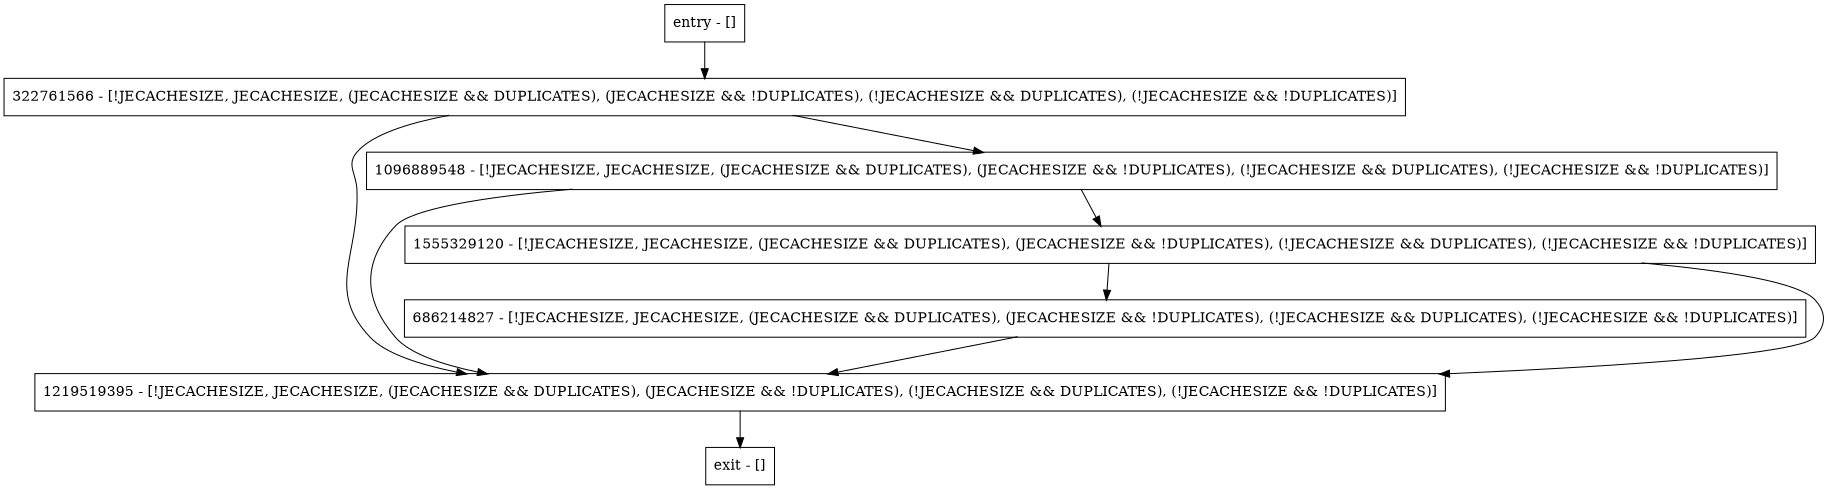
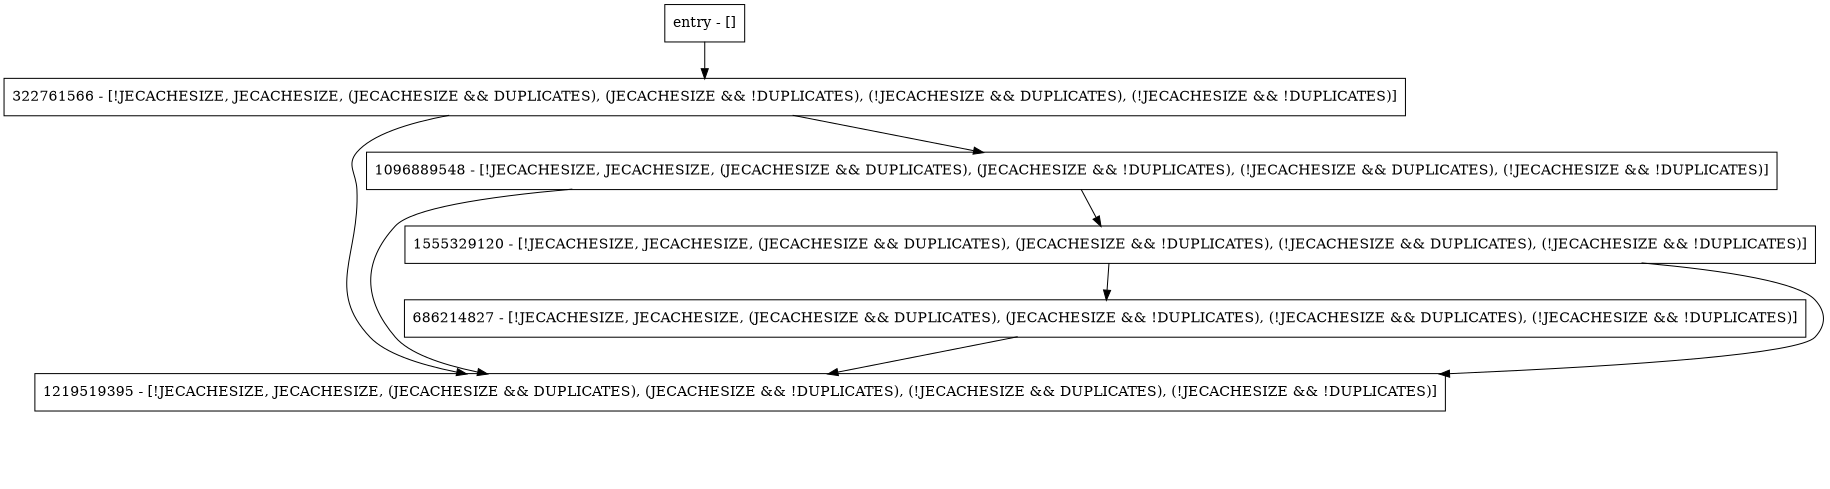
node "exit - []": removed
